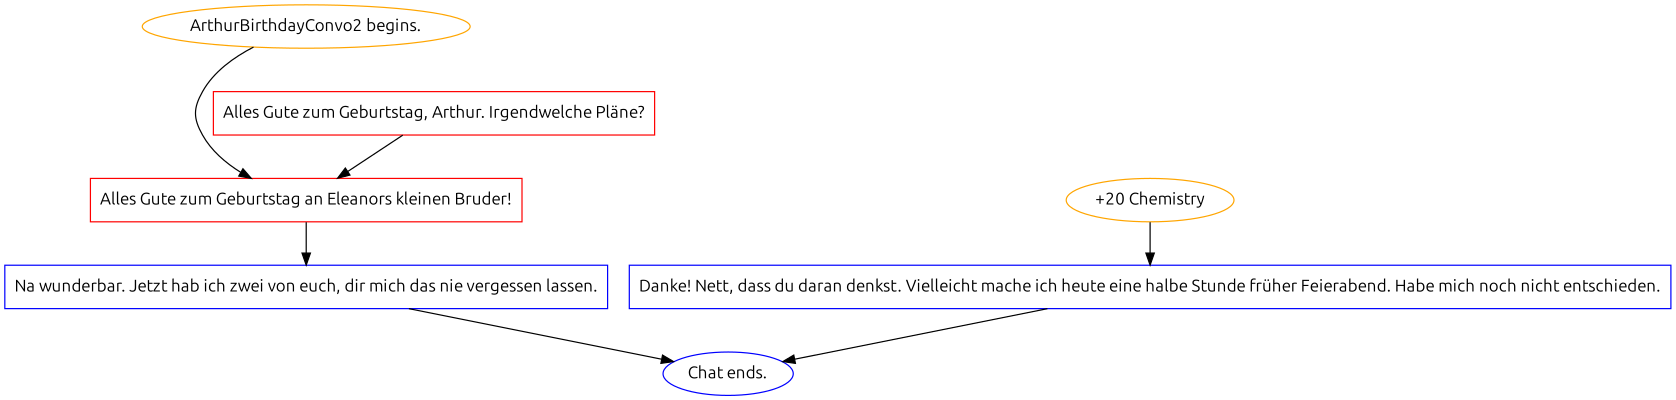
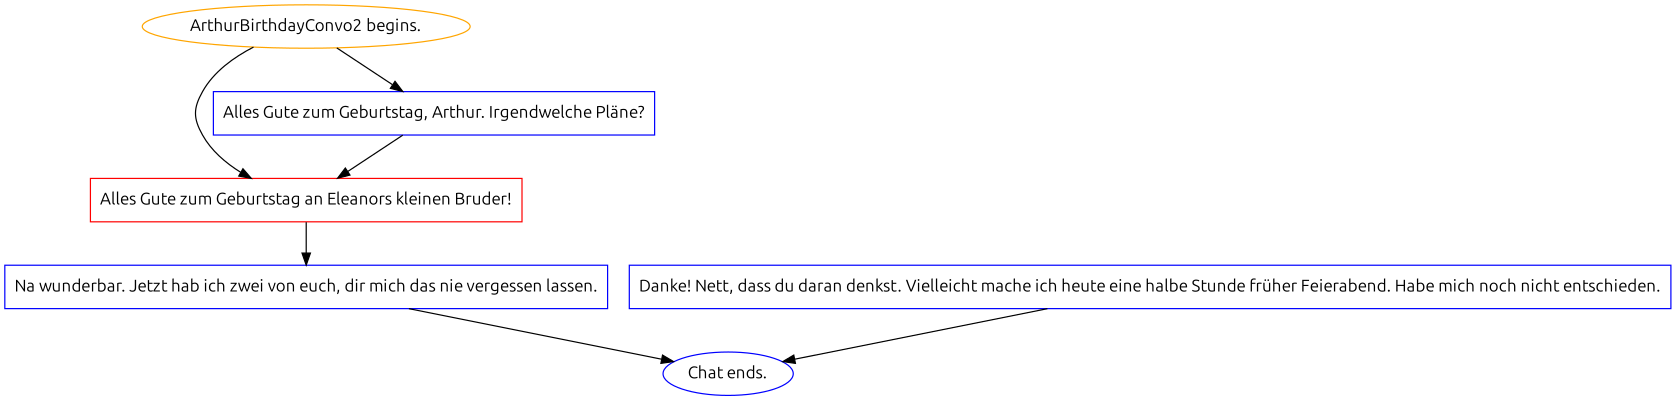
edge "ArthurBirthdayConvo2 begins." -> "Alles Gute zum Geburtstag, Arthur. Irgendwelche Pläne?": added
node "Alles Gute zum Geburtstag, Arthur. Irgendwelche Pläne?": color red -> blue
node "+20 Chemistry": removed
